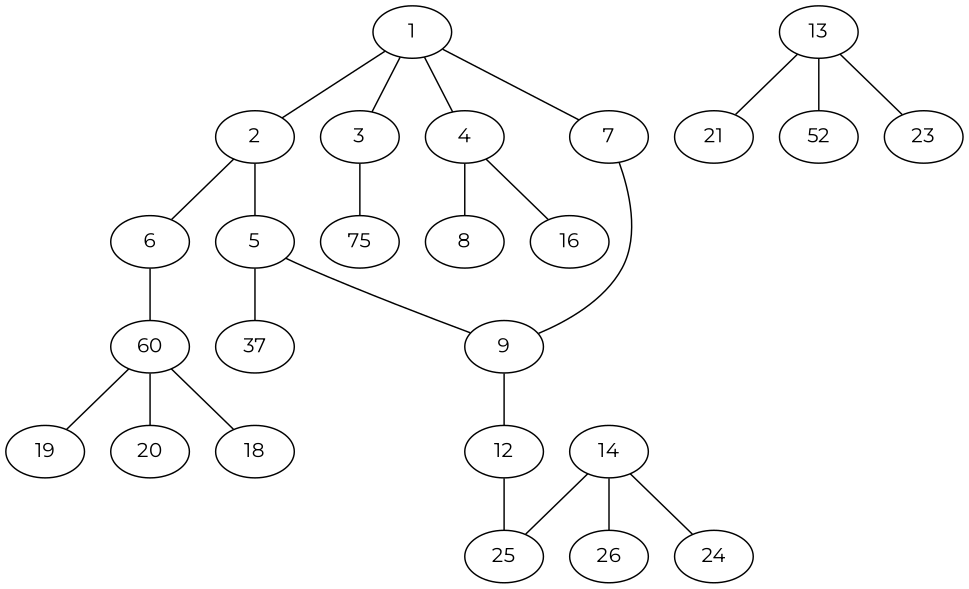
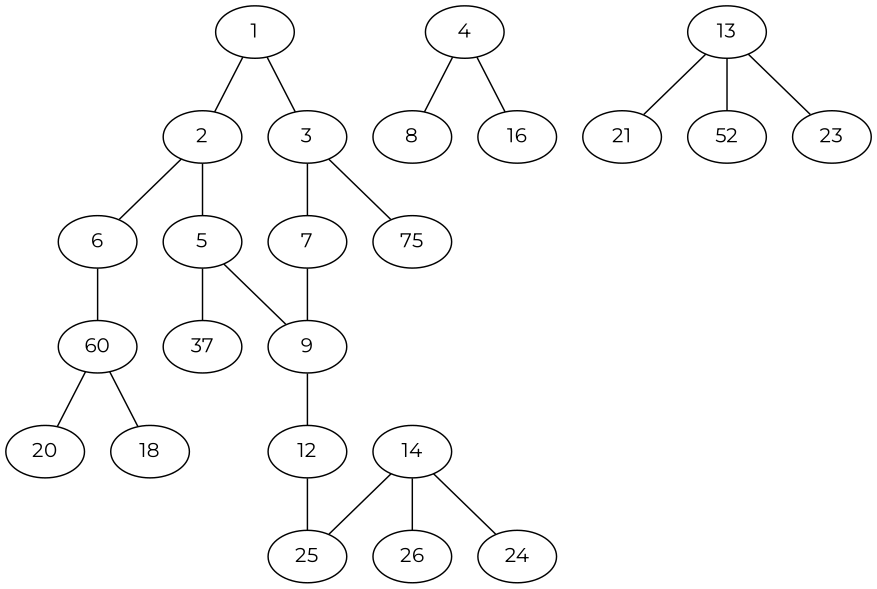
edge "1" -- "4": removed
edge "1" -- "7": now "3" -- "7"
node "19": removed
